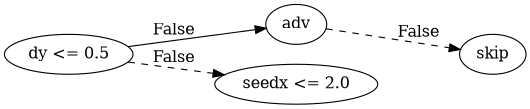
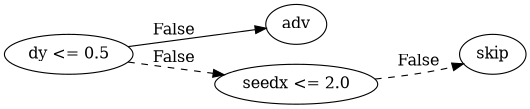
edge "adv" -> "skip": now "seedx <= 2.0" -> "skip"
